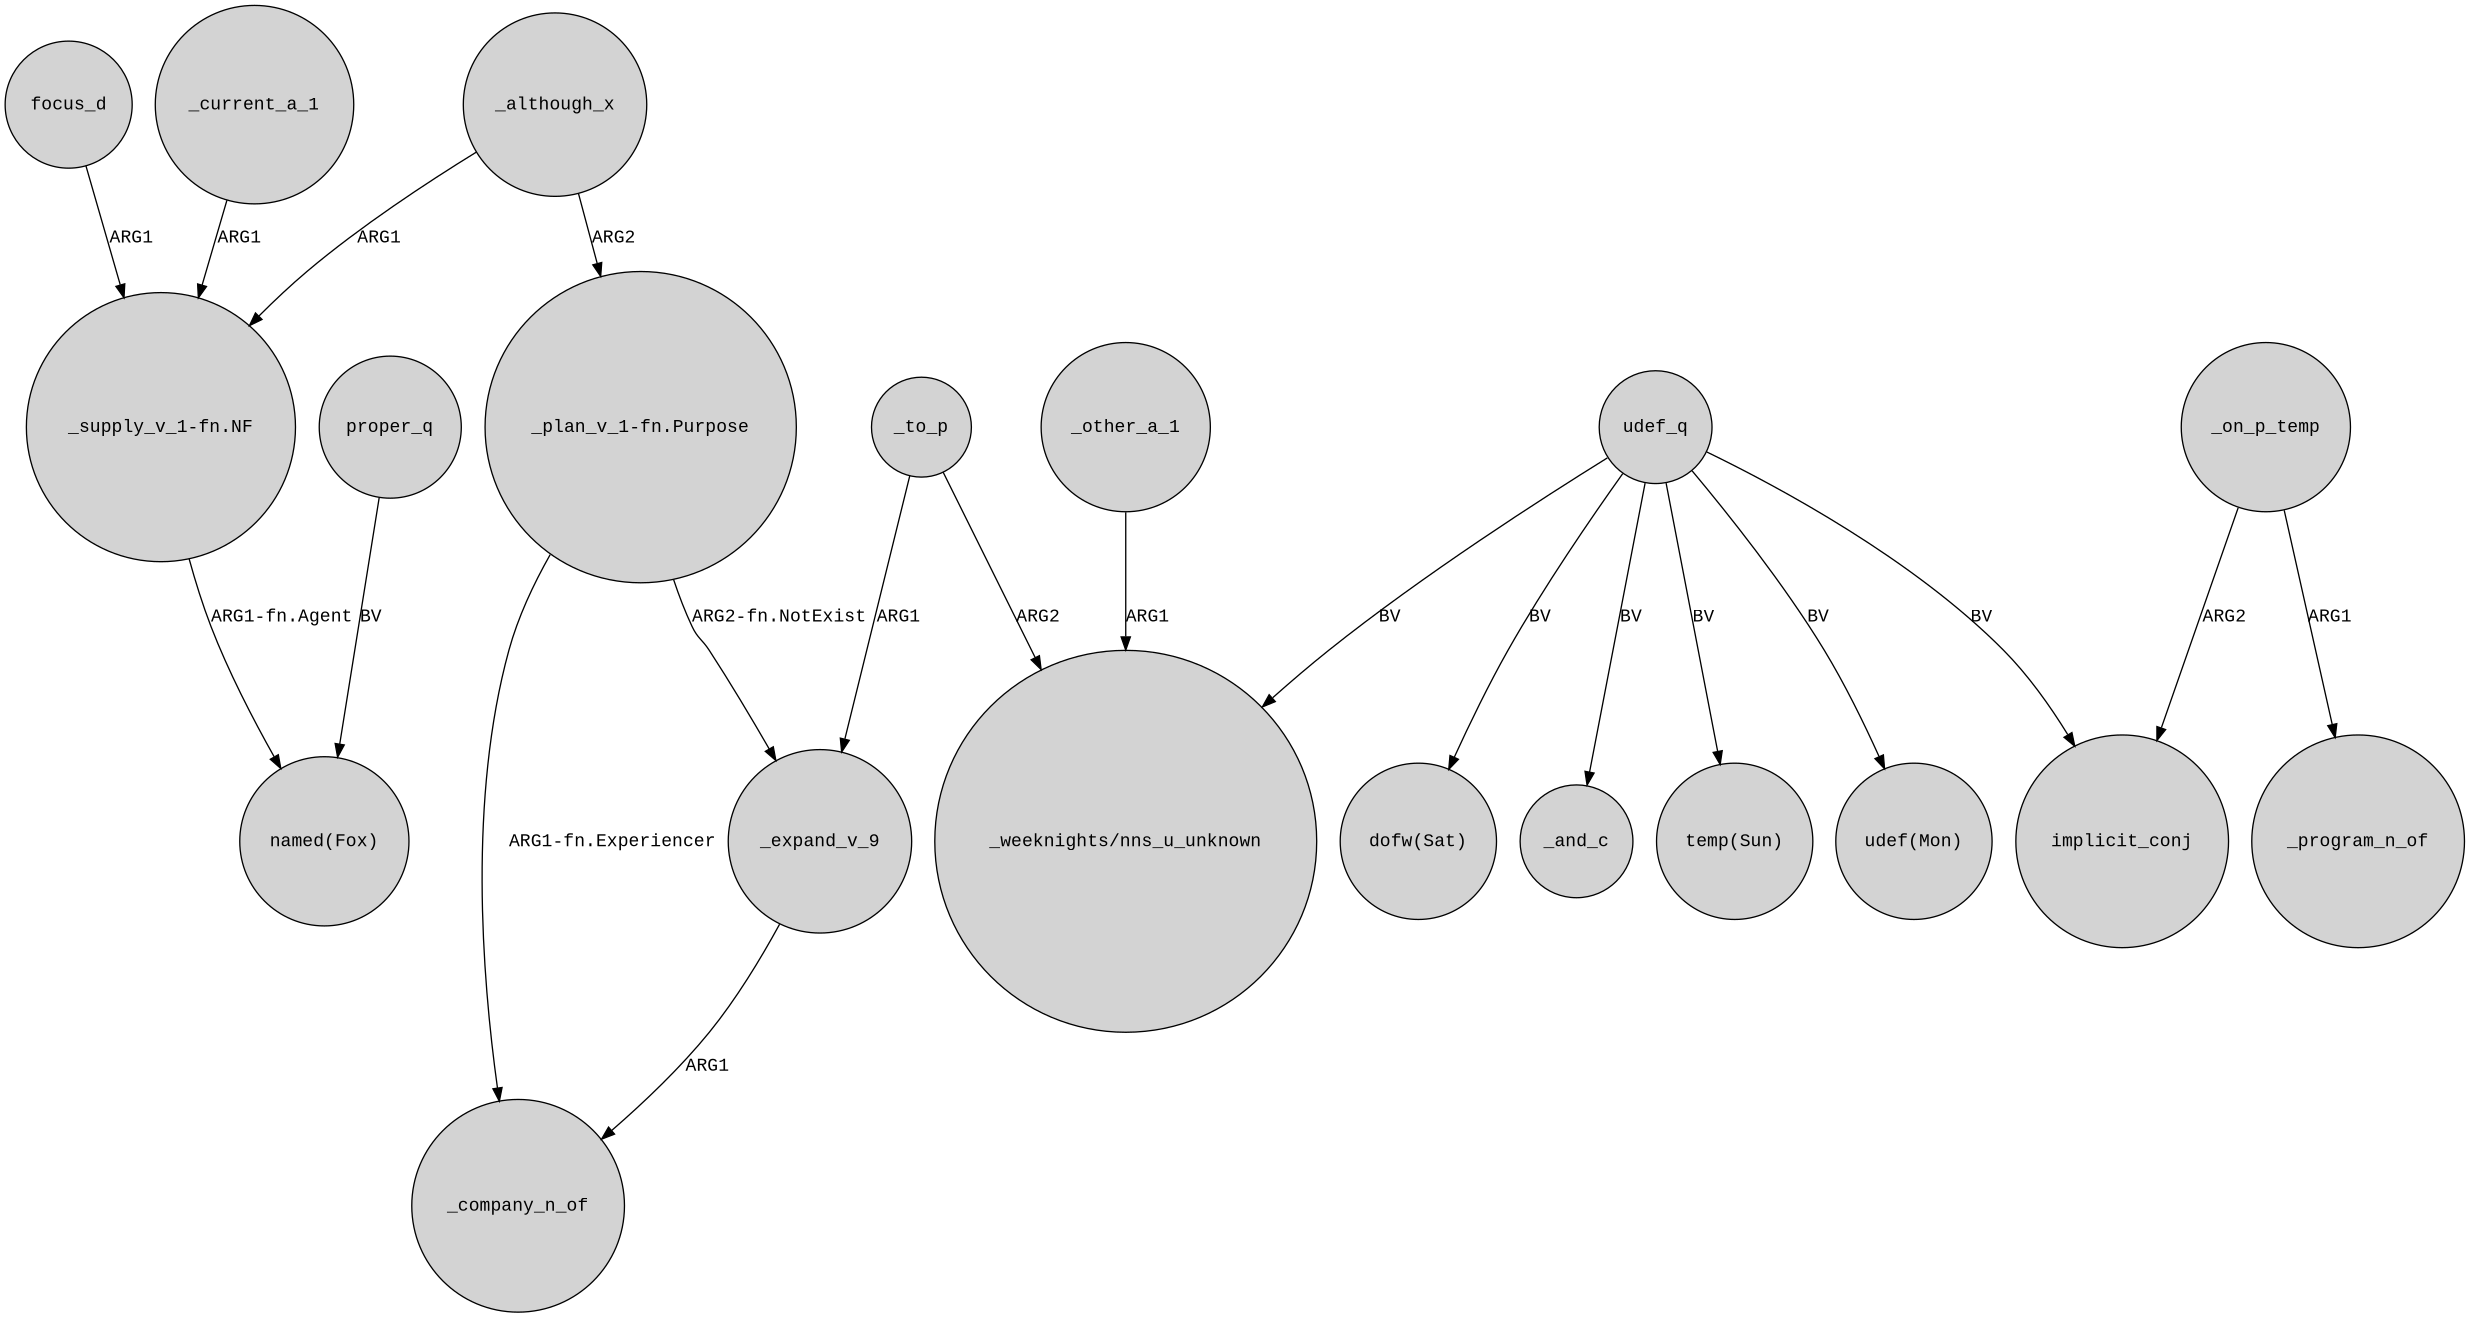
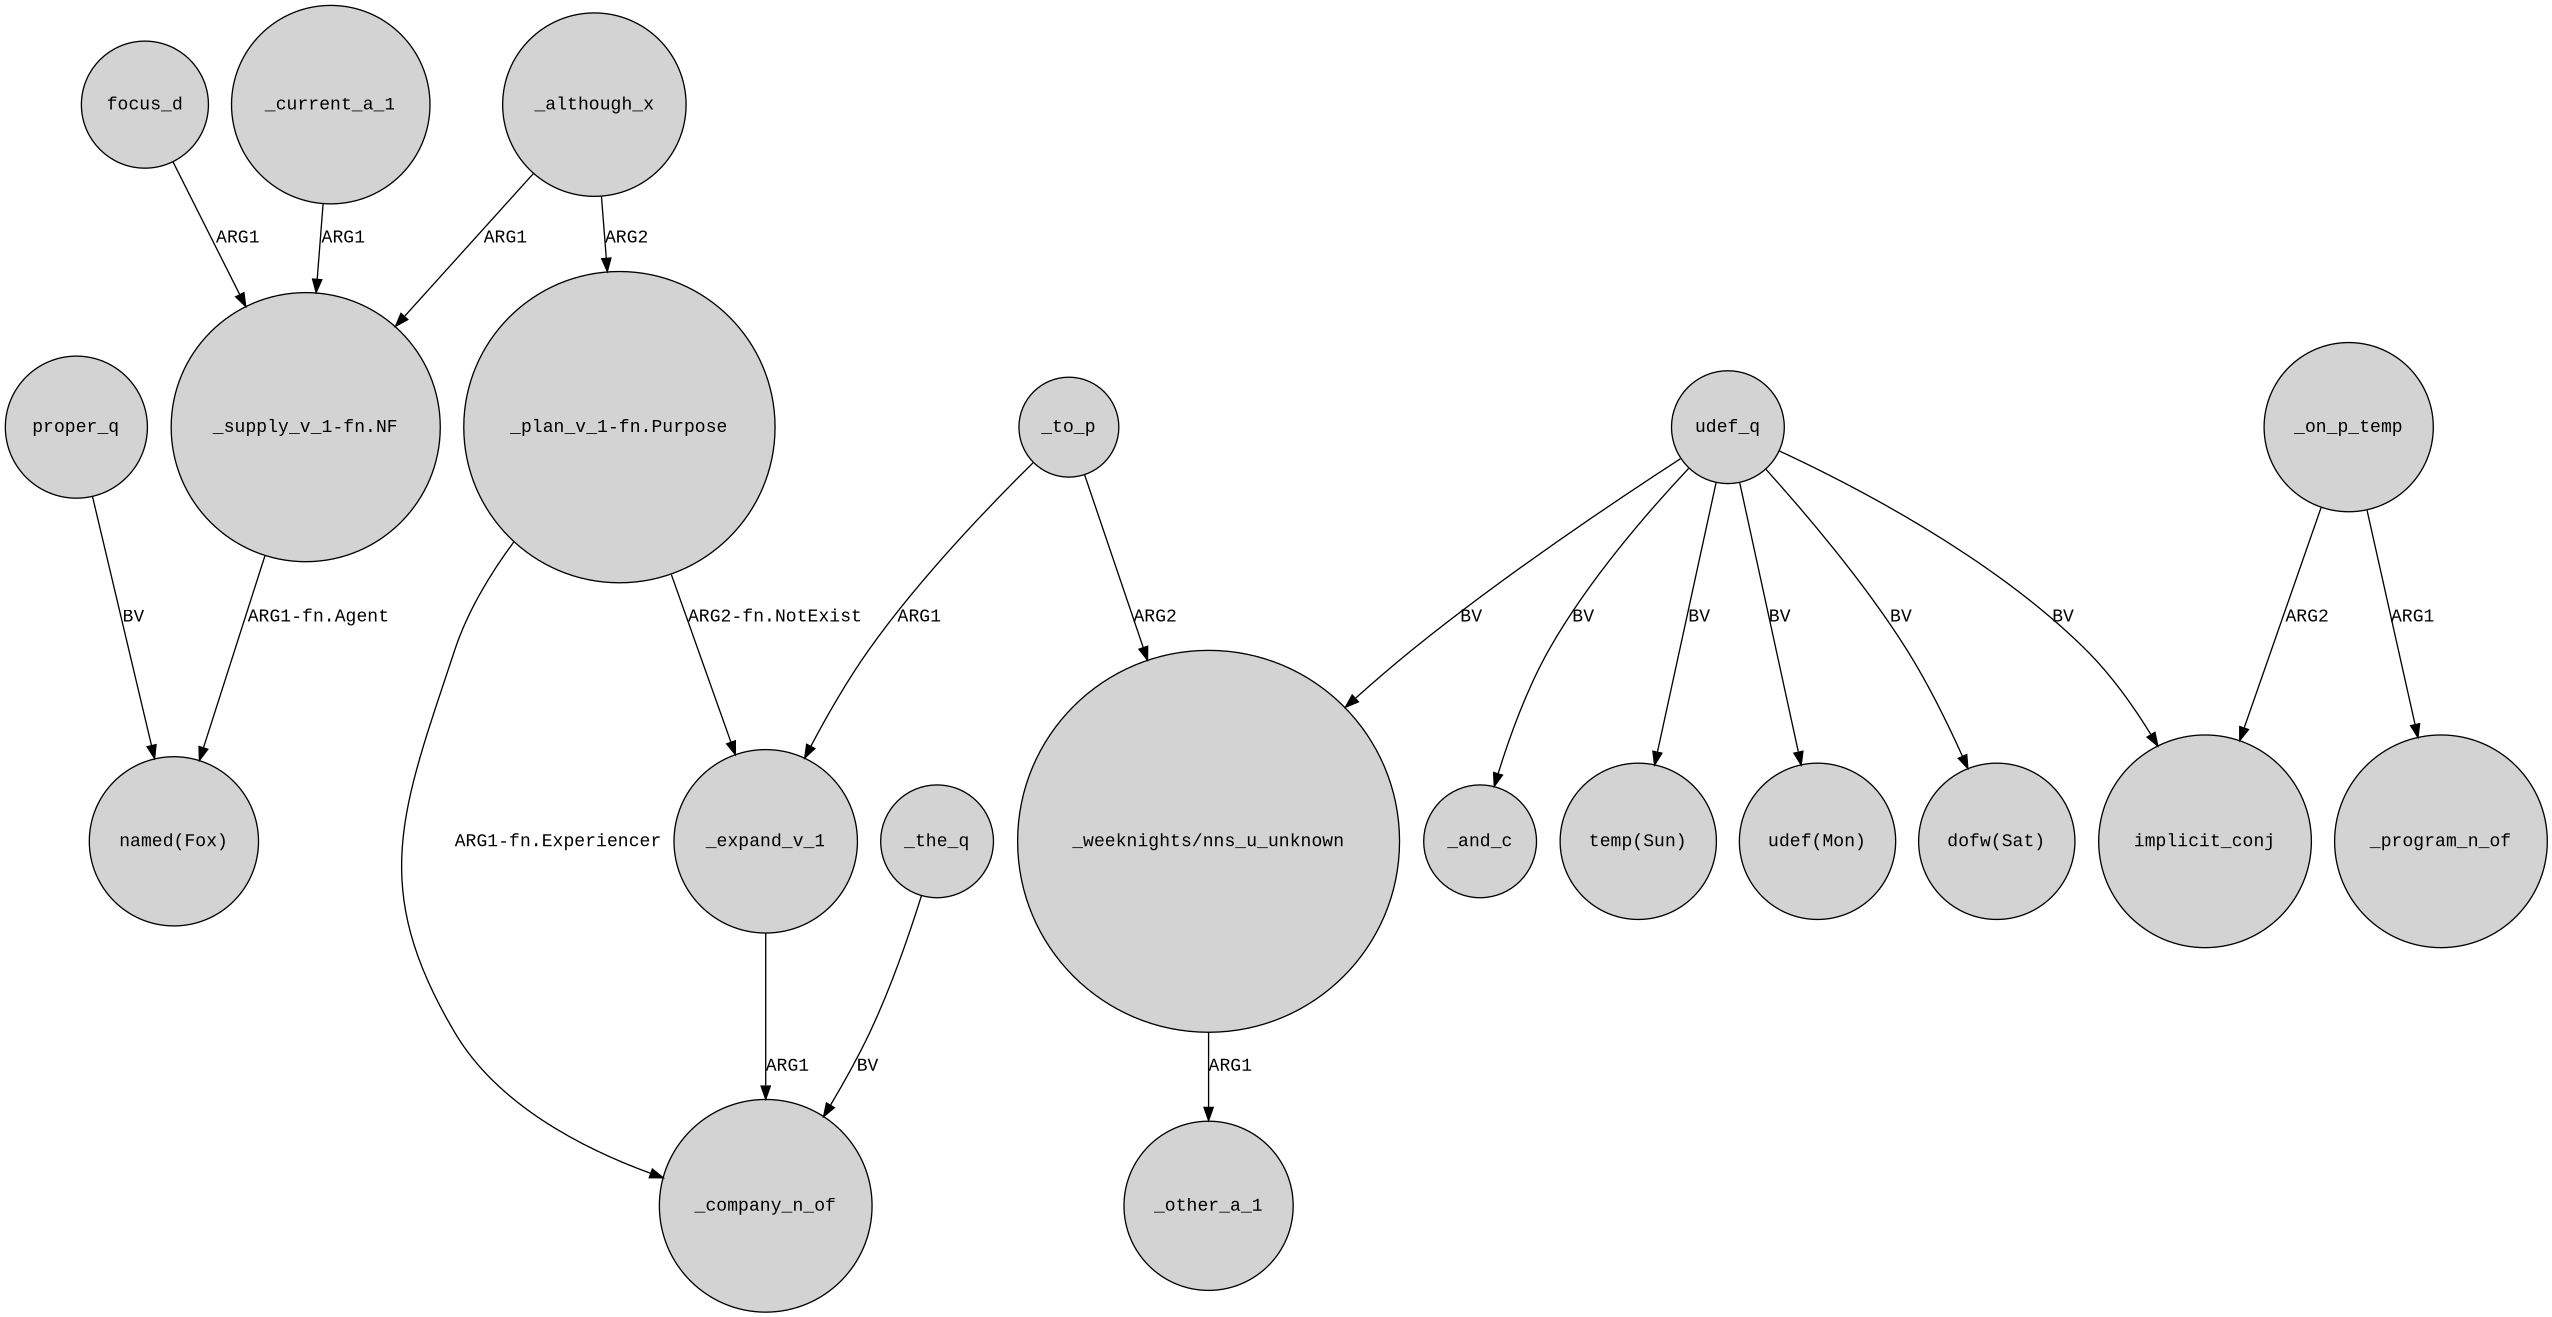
edge "_other_a_1" -> "_weeknights/nns_u_unknown": reversed
node "_expand_v_9": label "_expand_v_9" -> "_expand_v_1"
node "_the_q": added
